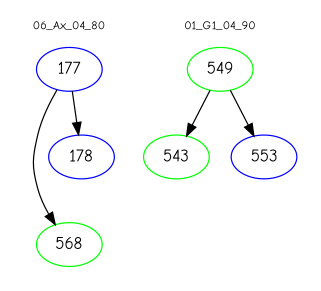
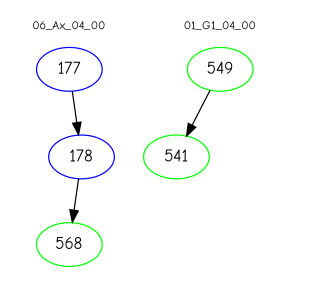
cluster "06_Ax_04_80": label "06_Ax_04_80" -> "06_Ax_04_00"
cluster "01_G1_04_90": label "01_G1_04_90" -> "01_G1_04_00"
edge "177" -> "568": now "178" -> "568"
node "543": label "543" -> "541"
node "553": removed
